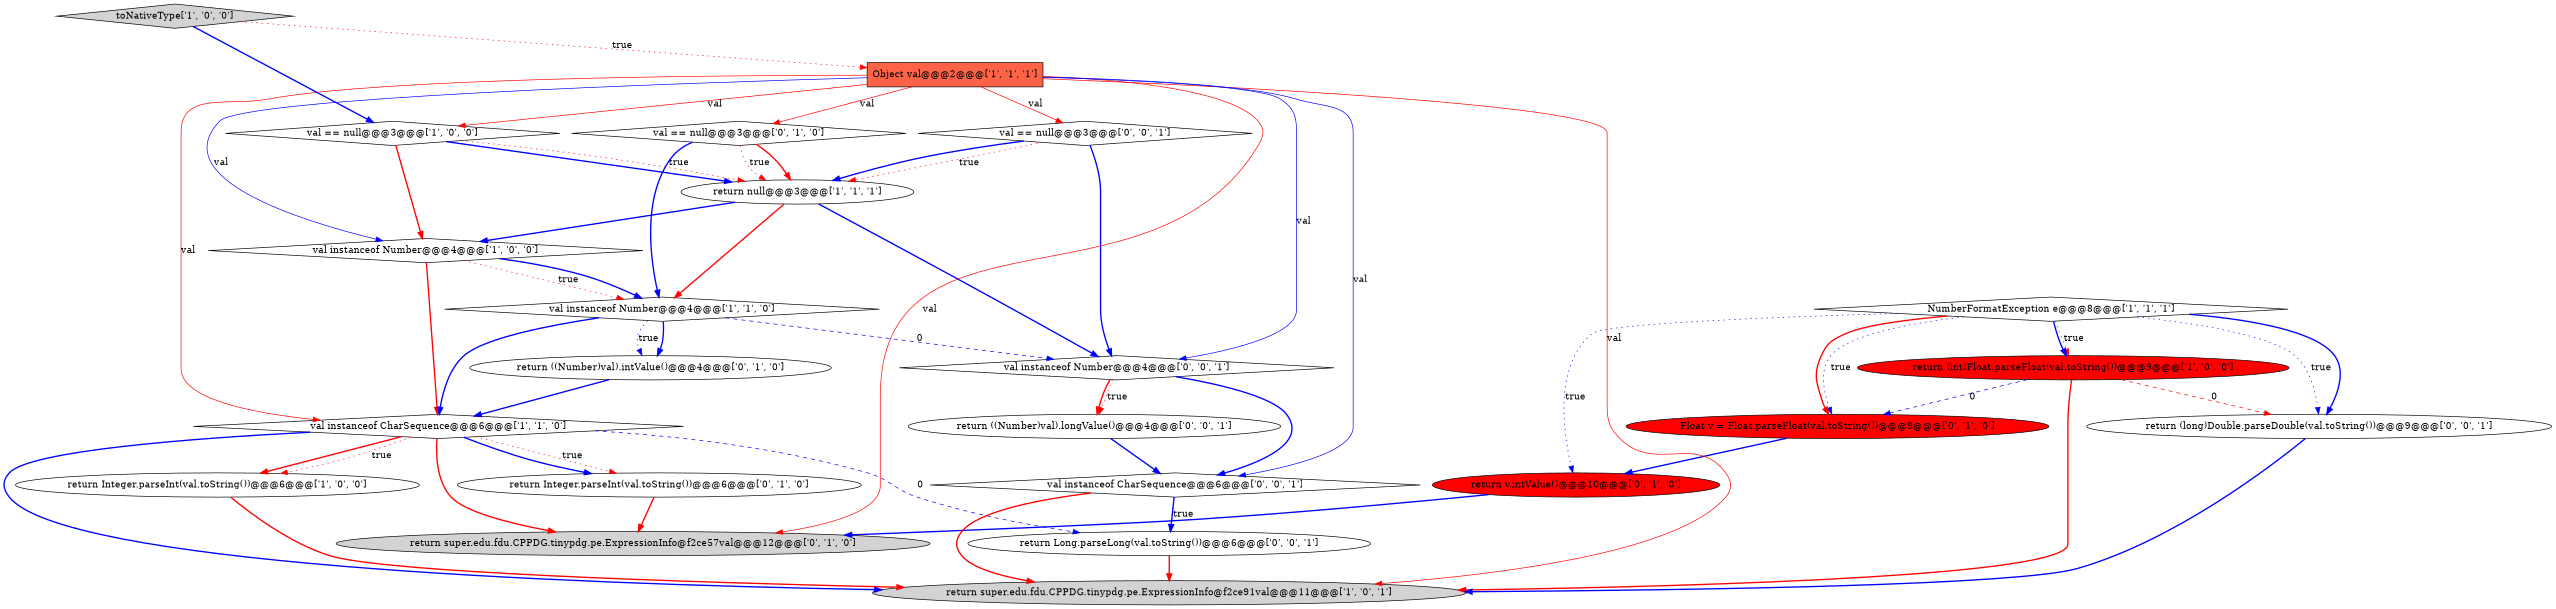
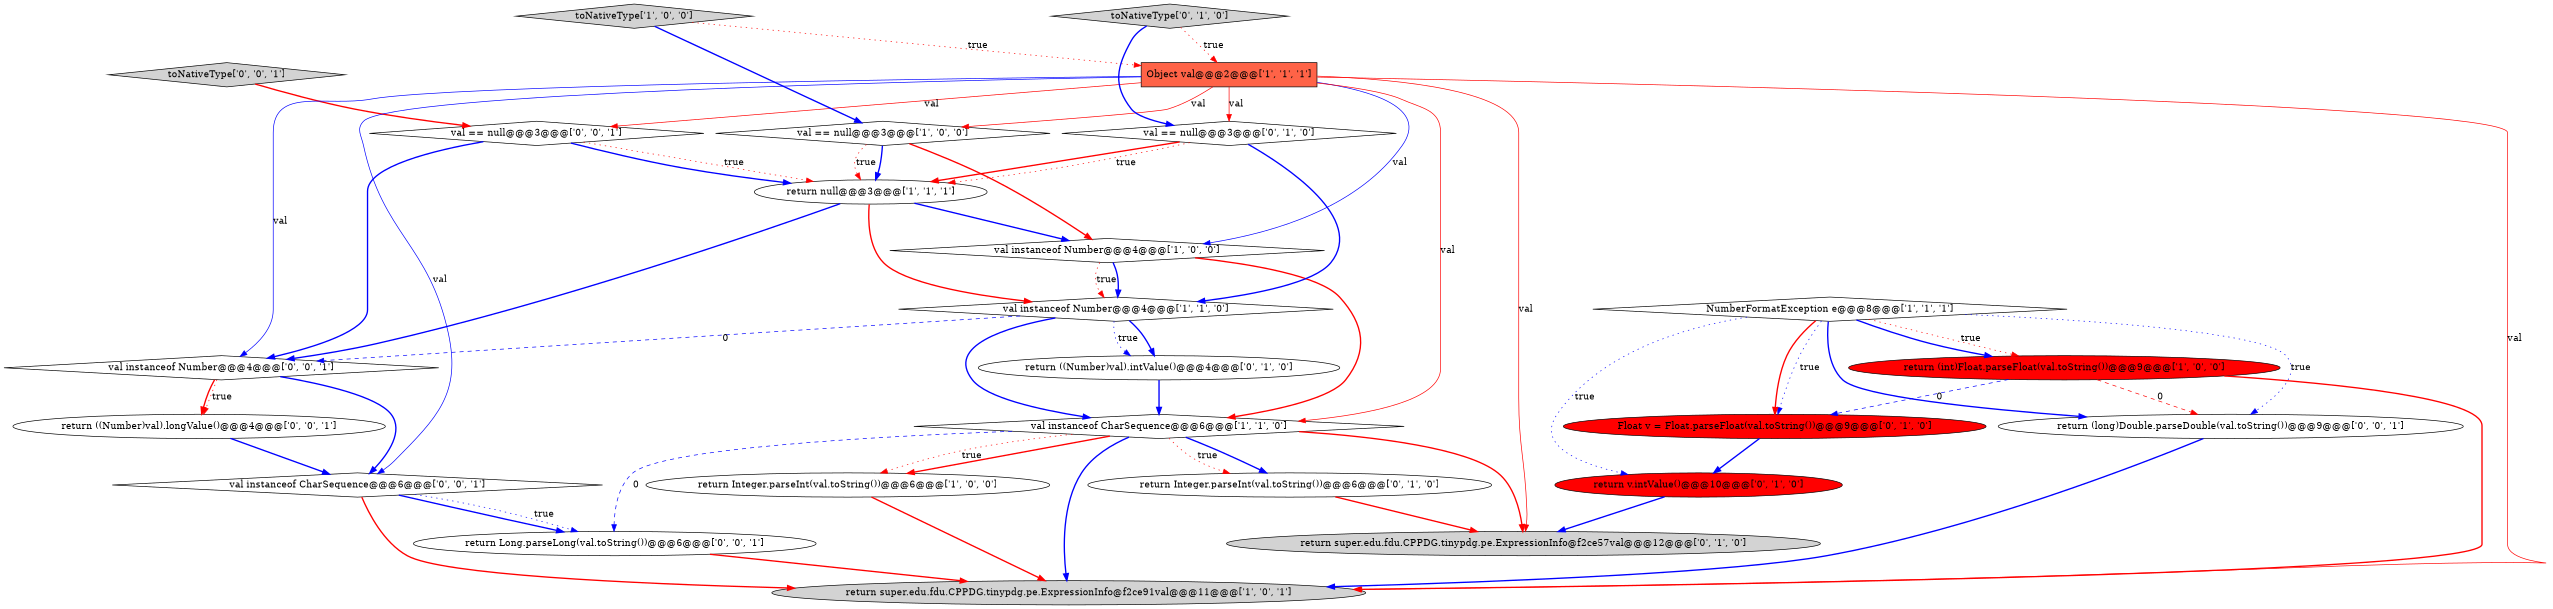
node "toNativeType['0', '1', '0']": added
node "toNativeType['0', '0', '1']": added
